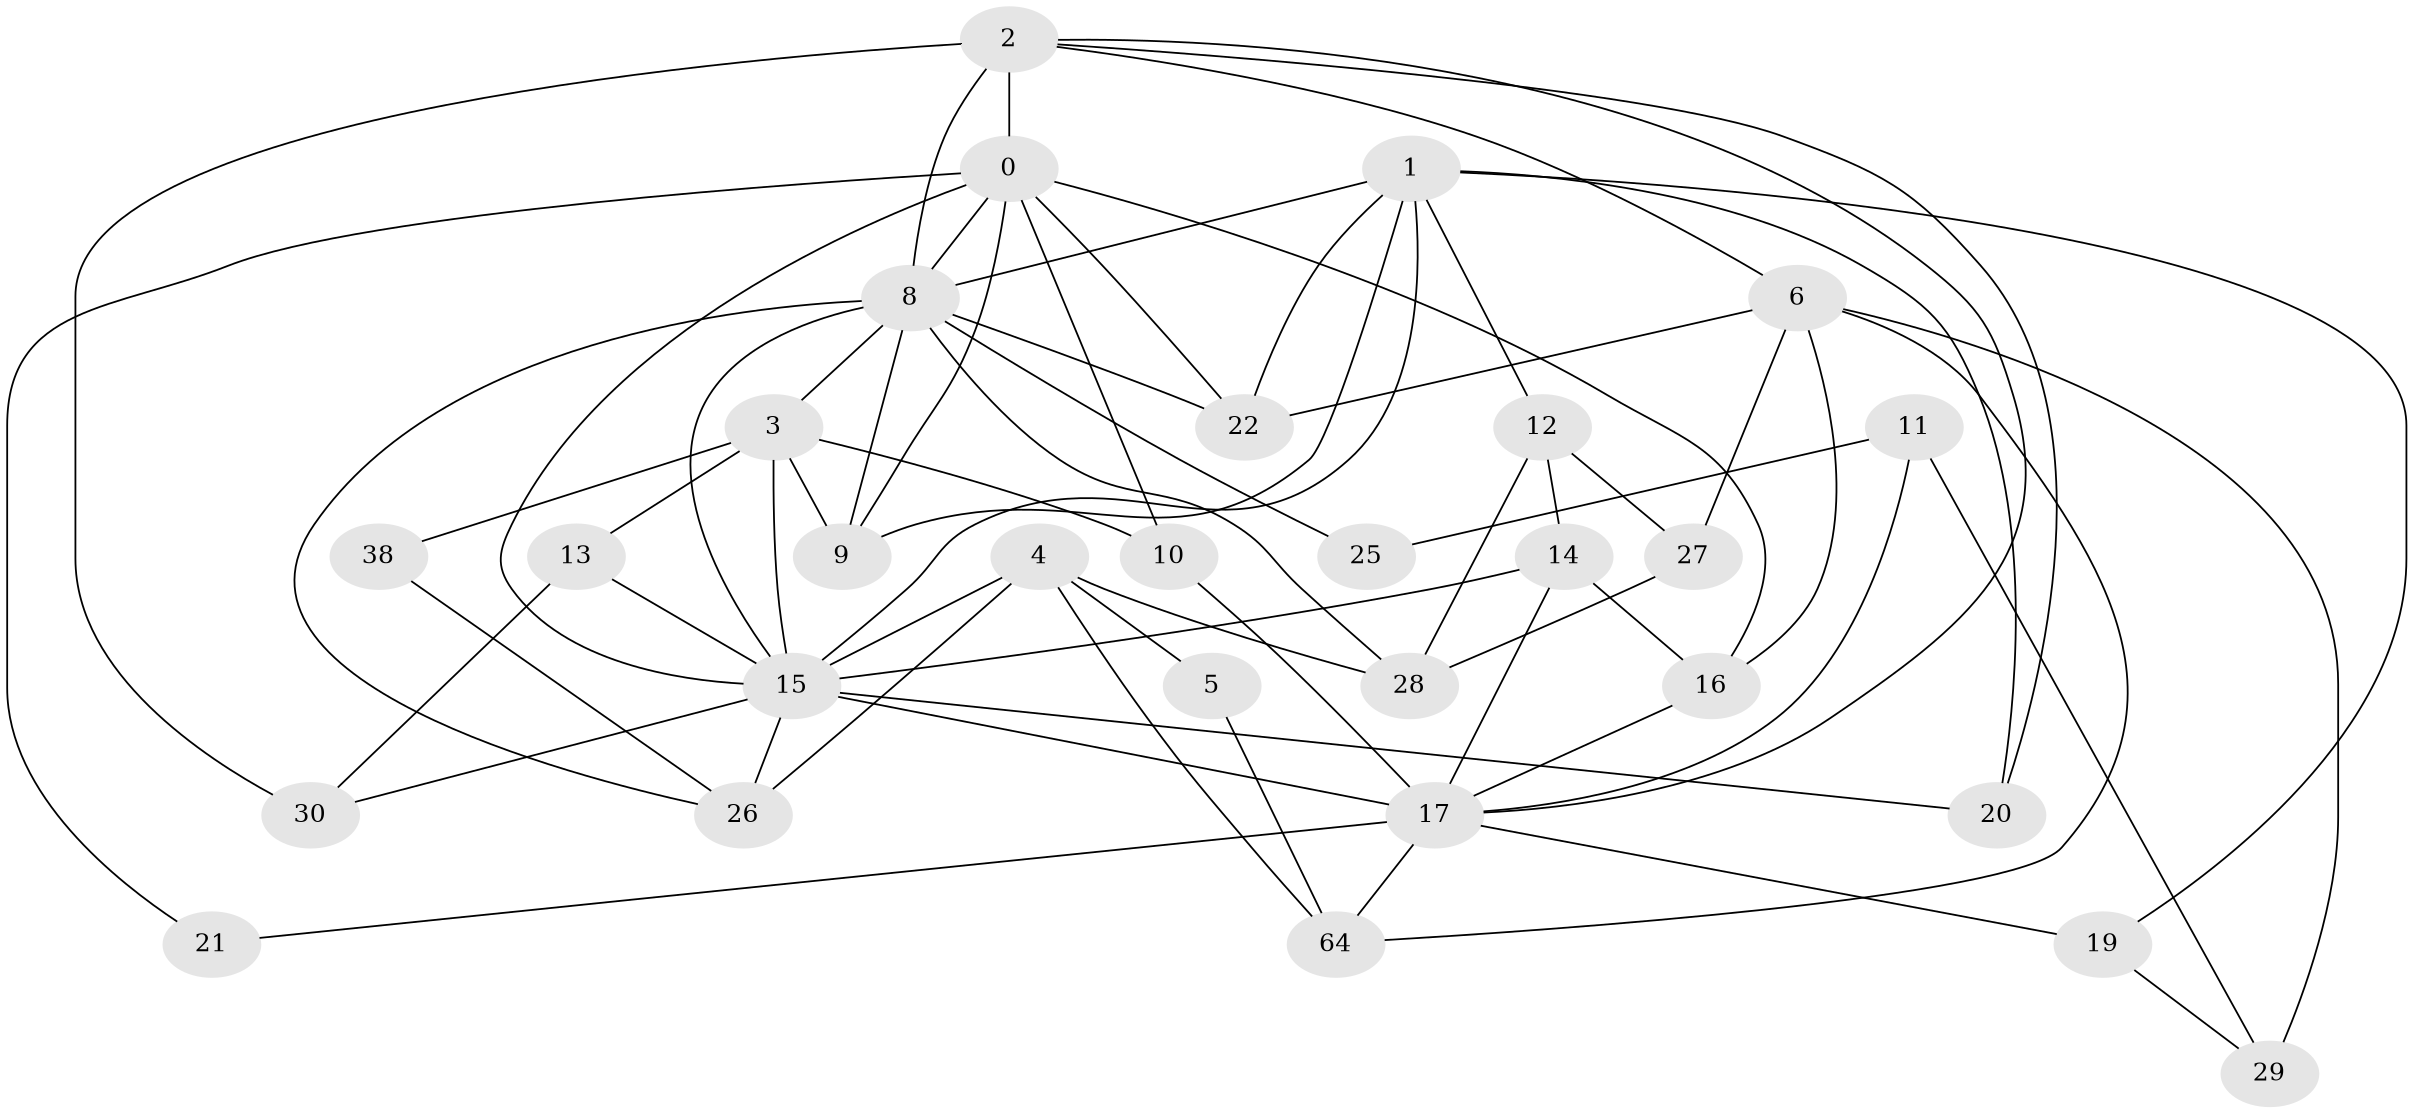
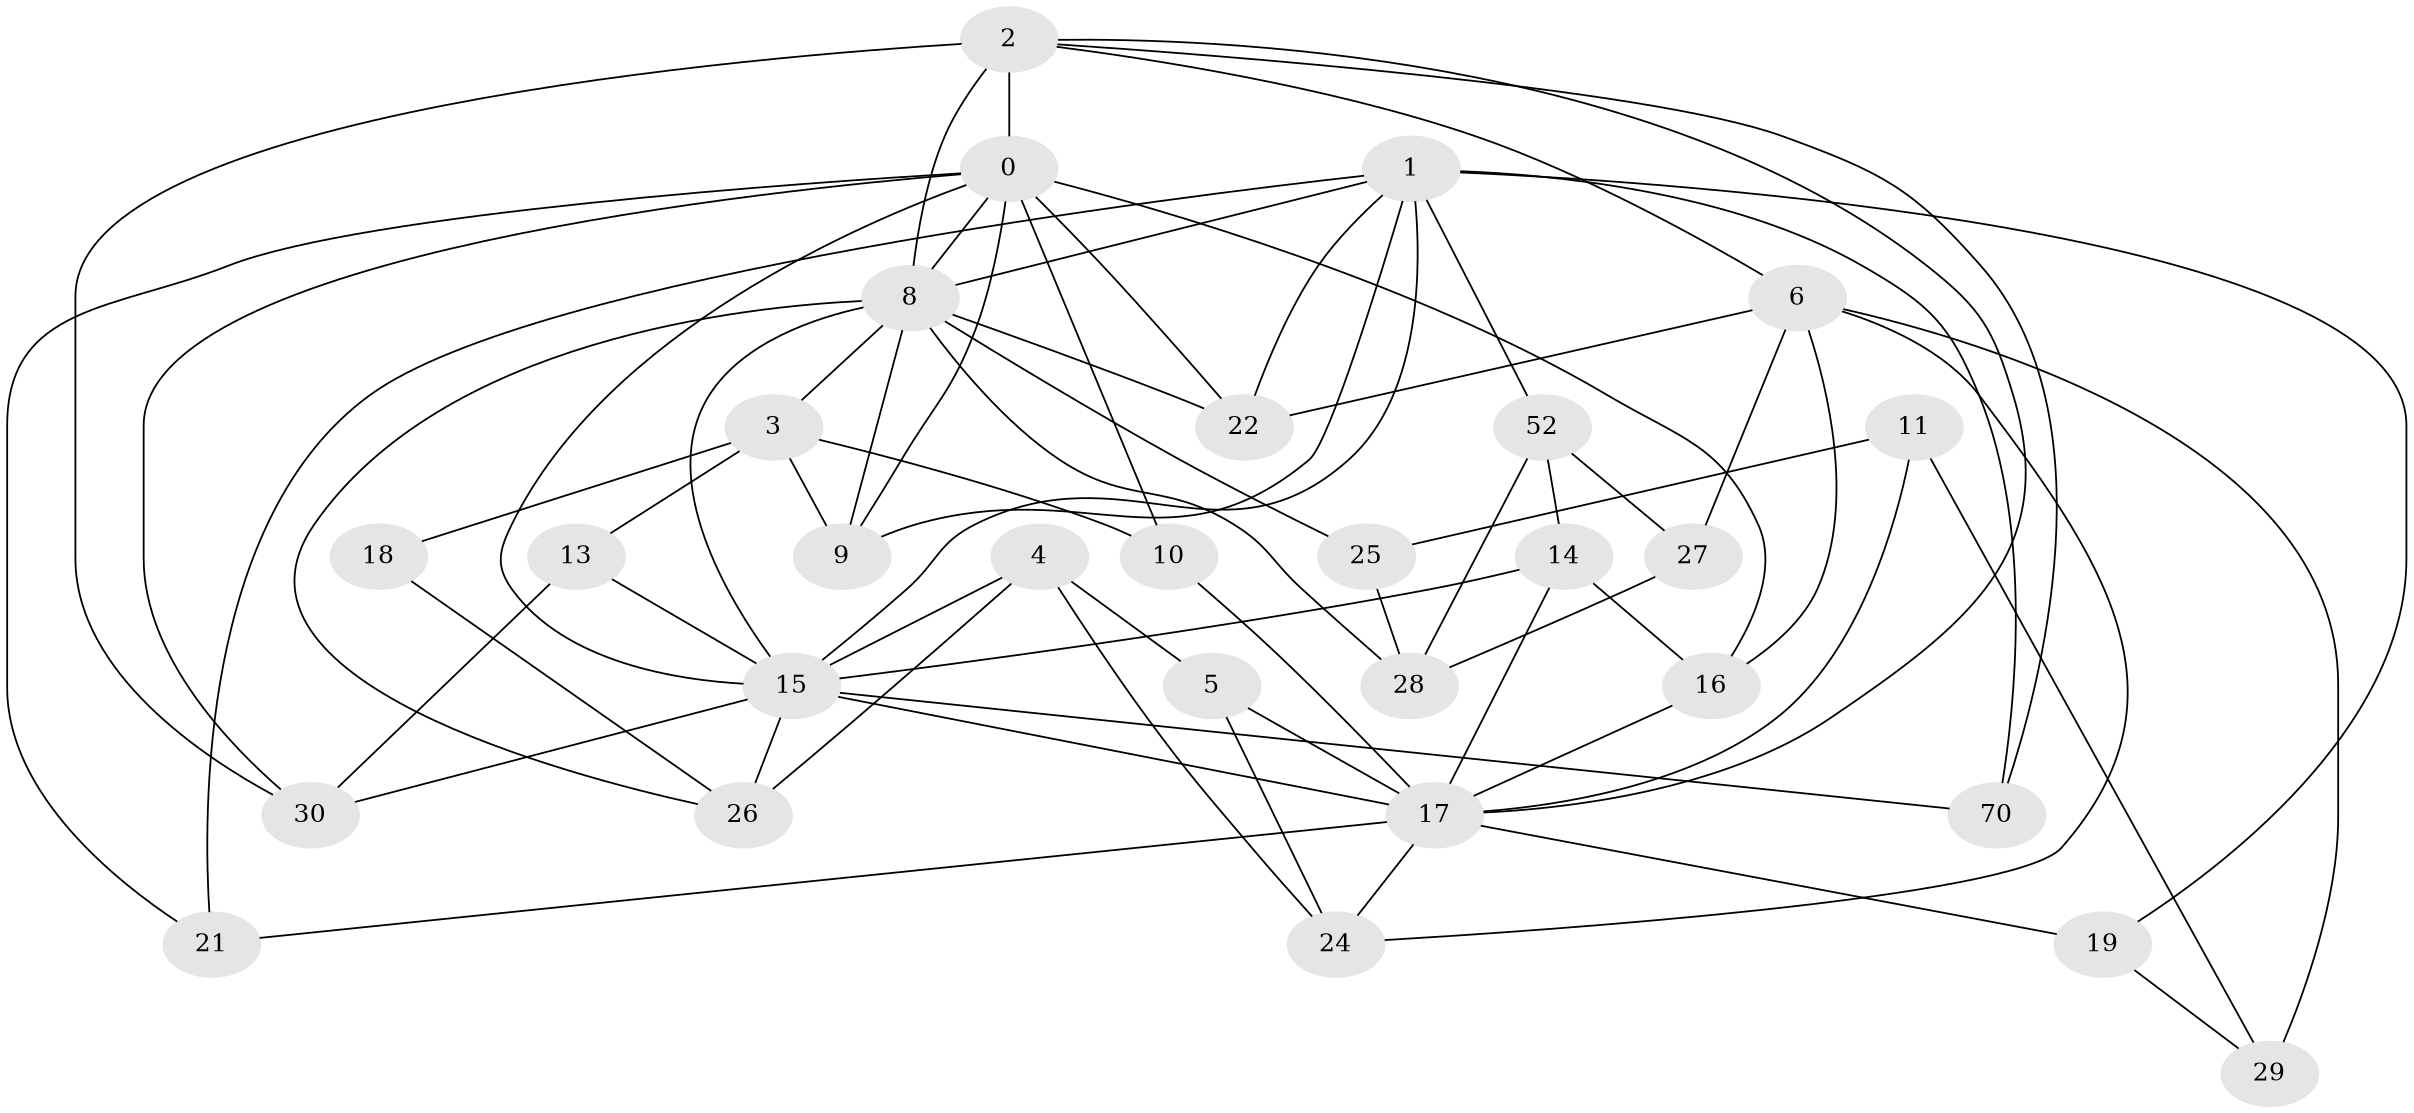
edge "0" -- "30": added
edge "1" -- "21": added
node "12": label "12" -> "52"
node "38": label "38" -> "18"
edge "3" -- "15": removed
edge "4" -- "28": now "25" -- "28"
edge "5" -- "17": added
node "20": label "20" -> "70"
node "64": label "64" -> "24"
